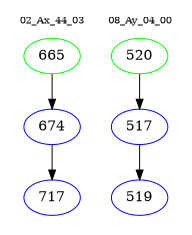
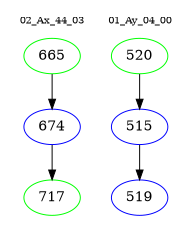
cluster "08_Ay_04_00": label "08_Ay_04_00" -> "01_Ay_04_00"
node "517": label "517" -> "515"
node "717": color blue -> green
